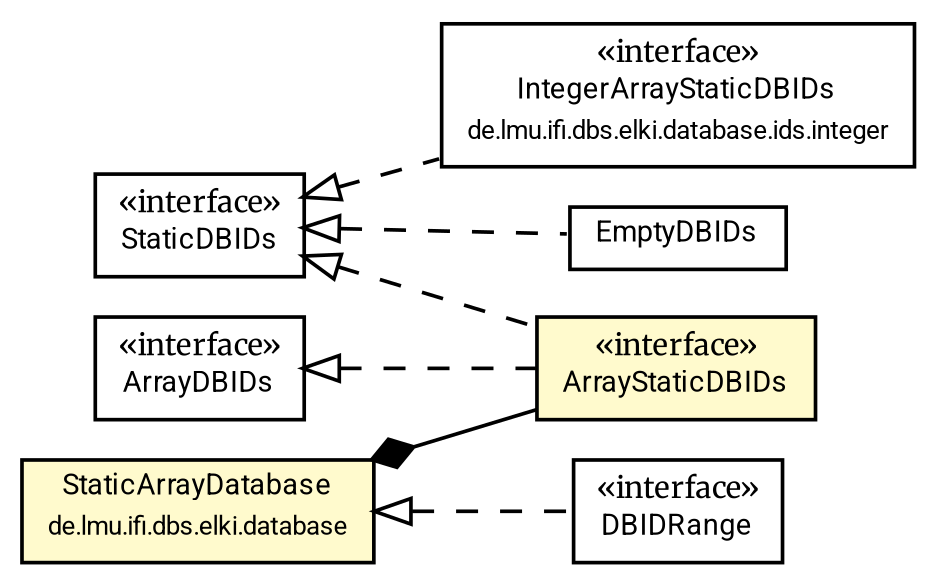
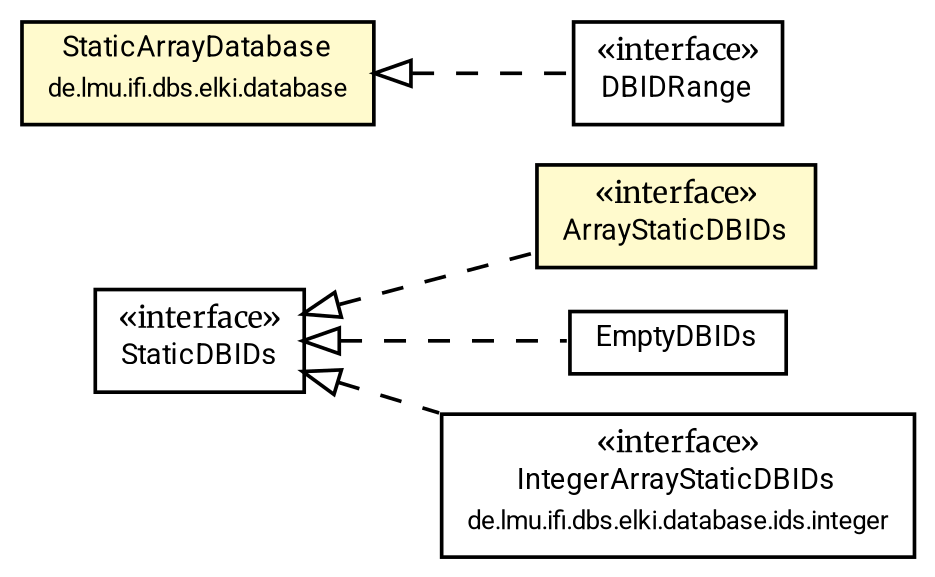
node "ArrayDBIDs": removed
edge "ArrayStaticDBIDs" -> "StaticArrayDatabase": removed
